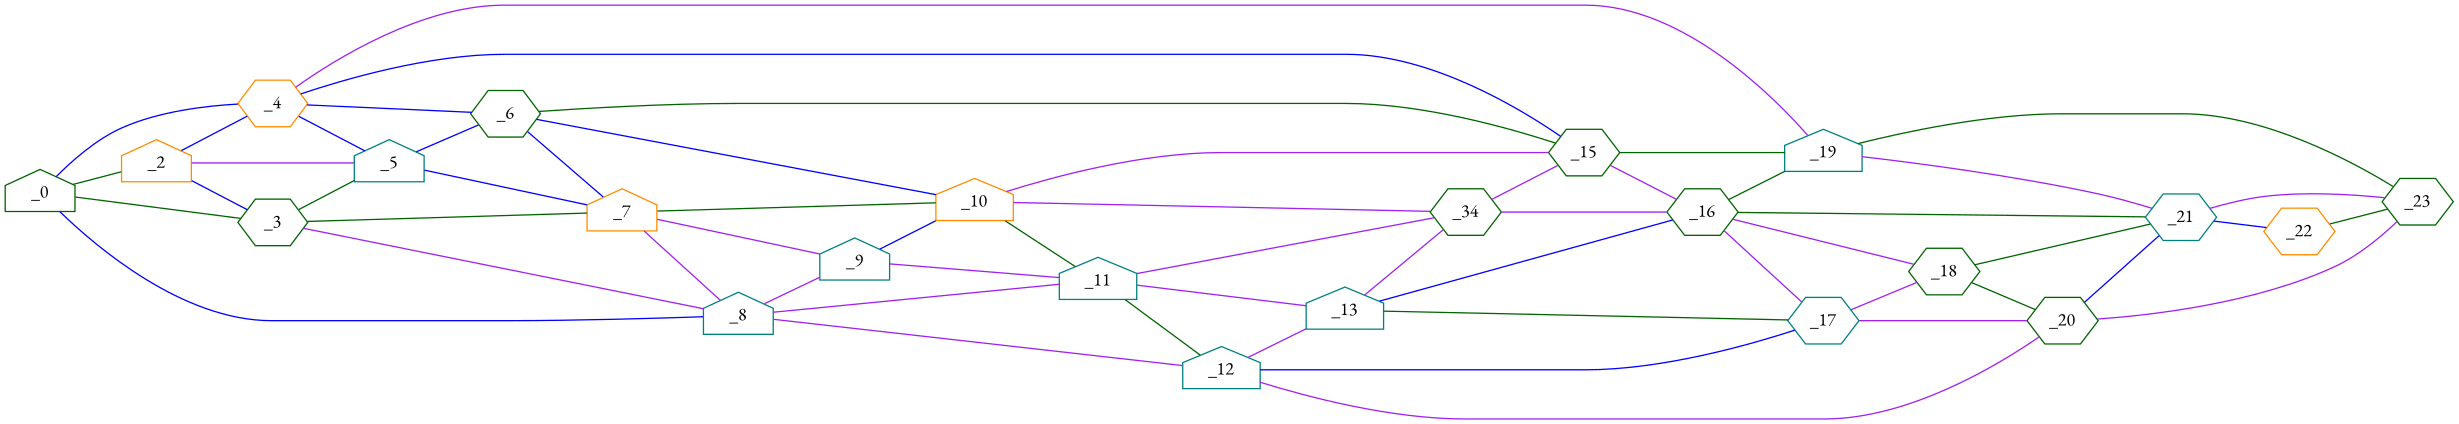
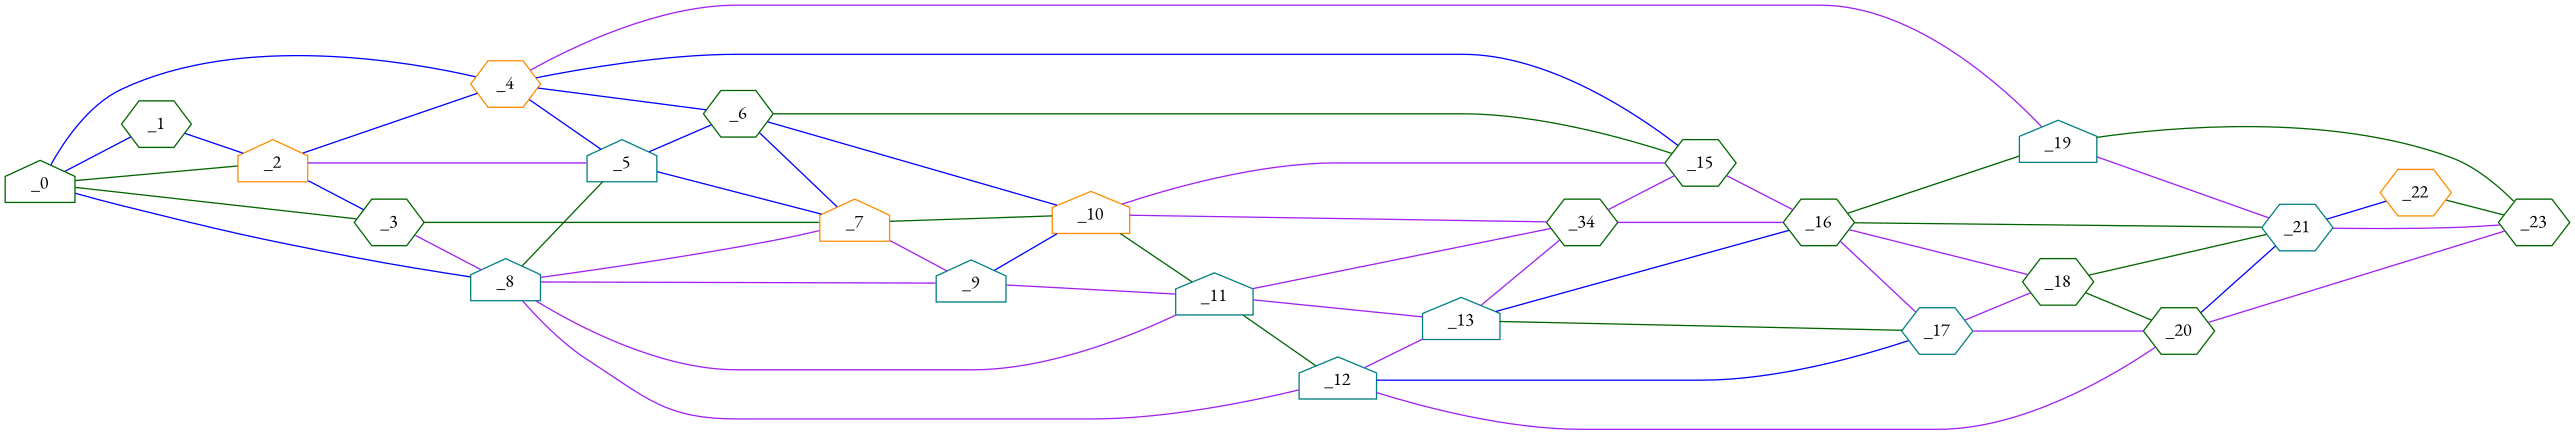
node "_1": added
edge "_15" -- "_19": removed
edge "_5" -- "_3": now "_5" -- "_8"
